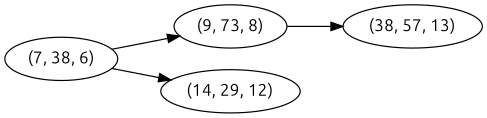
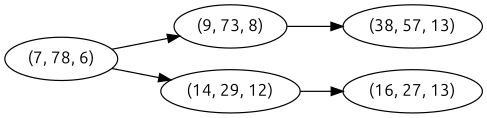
node "(7, 38, 6)": label "(7, 38, 6)" -> "(7, 78, 6)"
node "(16, 27, 13)": added
